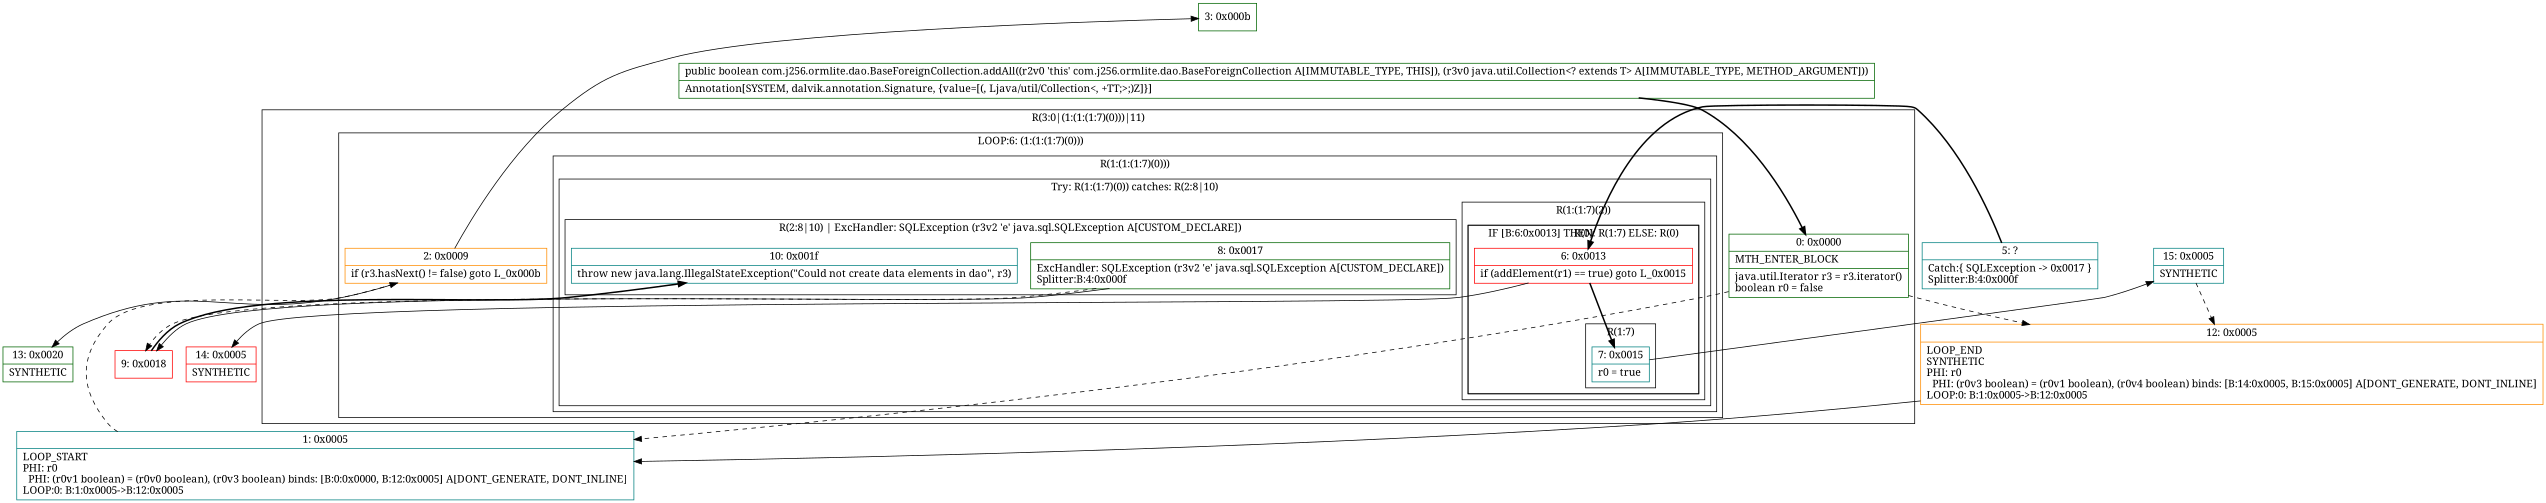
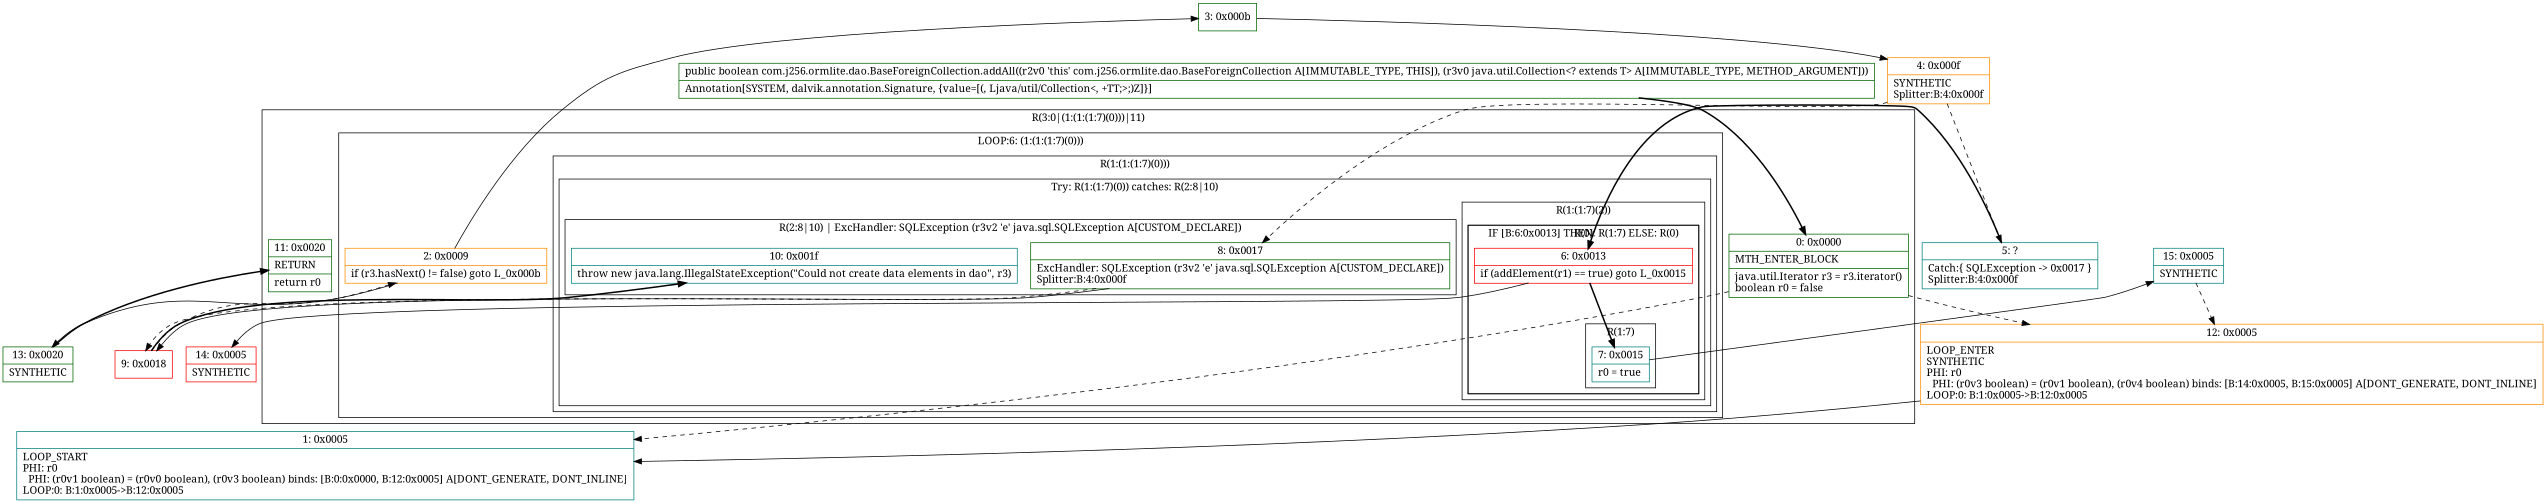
node "4: 0x000f": added
node "11: 0x0020": added
edge "1: 0x0005" -> "2: 0x0009": now "9: 0x0018" -> "2: 0x0009"
node "12: 0x0005": text "LOOP_END" -> "LOOP_ENTER"
